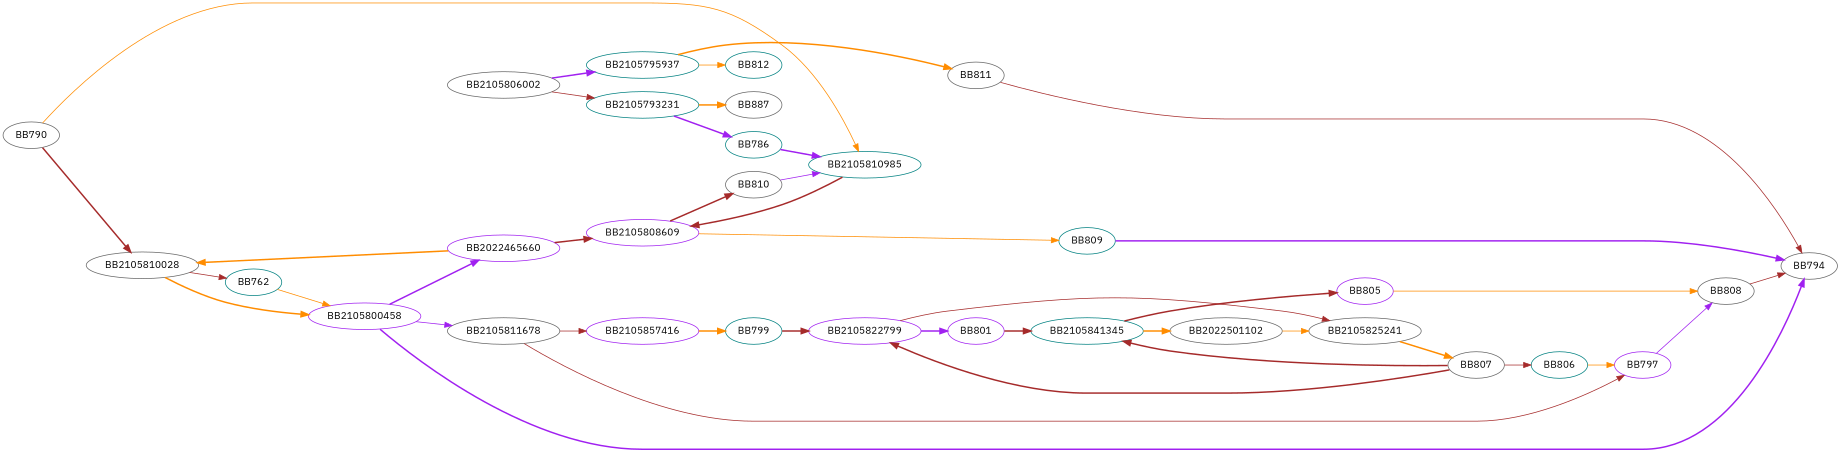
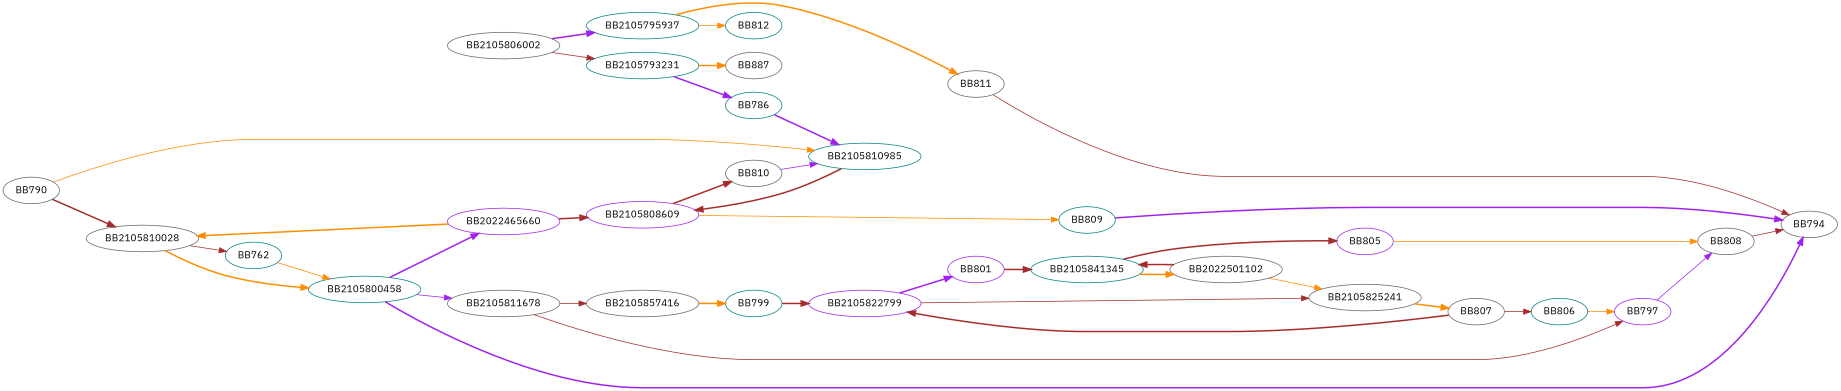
node "BB2105800458": color purple -> teal
node "BB2105857416": color purple -> gray40
edge "BB807" -> "BB2105841345": now "BB2022501102" -> "BB2105841345"
